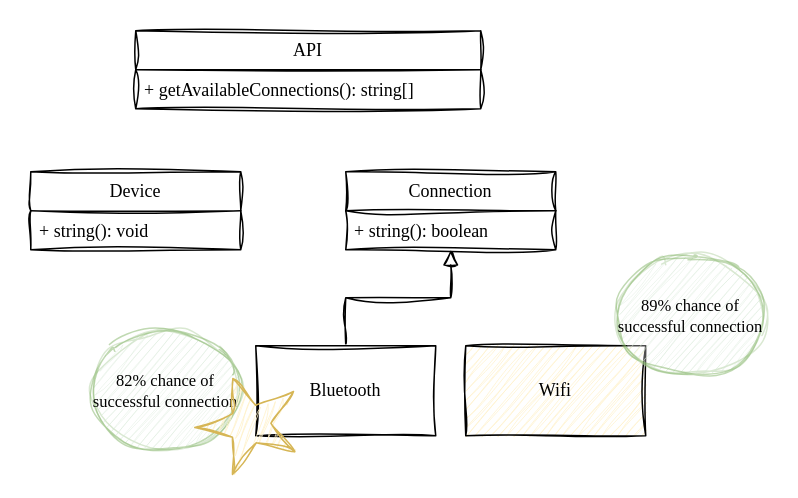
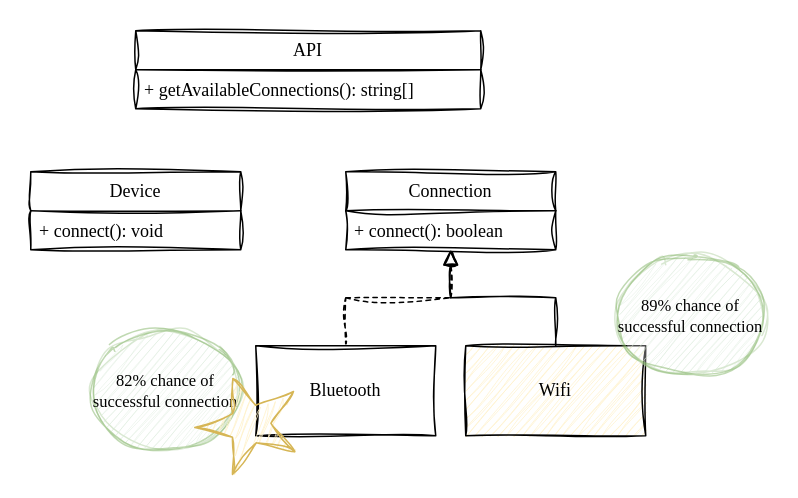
node "+ string(): void": label "+ string(): void" -> "+ connect(): void"
node "+ string(): boolean": label "+ string(): boolean" -> "+ connect(): boolean"
edge "Bluetooth" -> "Connection": style solid -> dashed
edge "Wifi" -> "Connection": added
